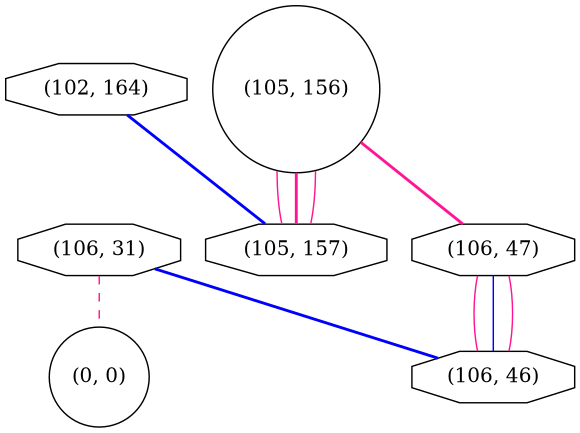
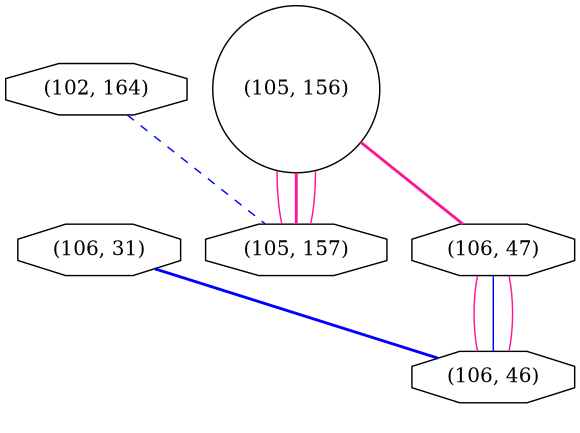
edge "(102, 164)" -- "(105, 157)": style bold -> dashed
node "(0, 0)": removed
